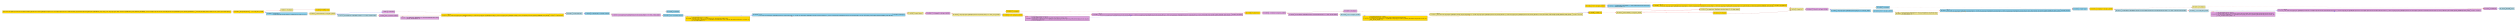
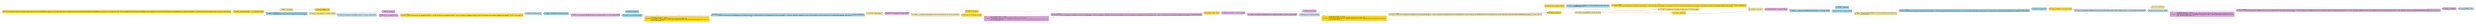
node "8: 0x001c": removed
